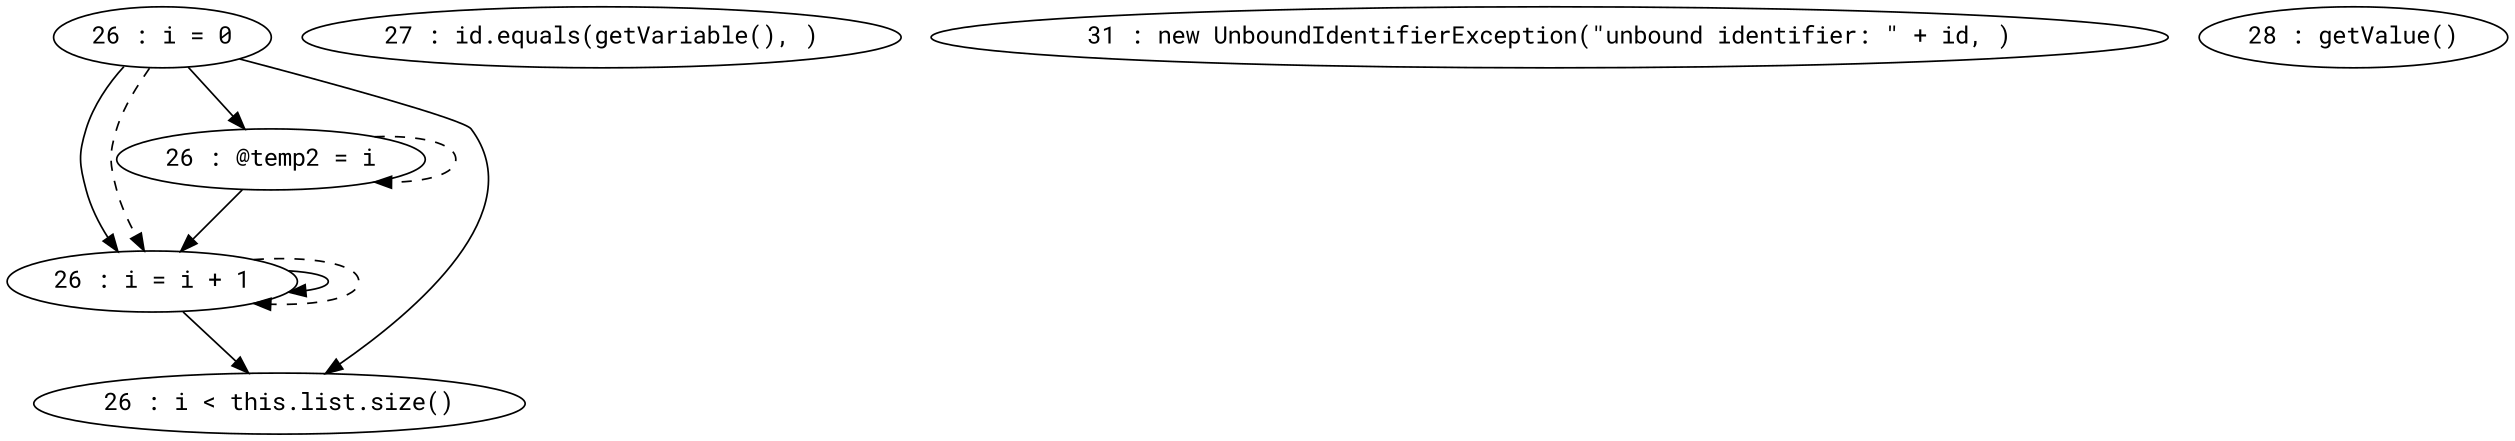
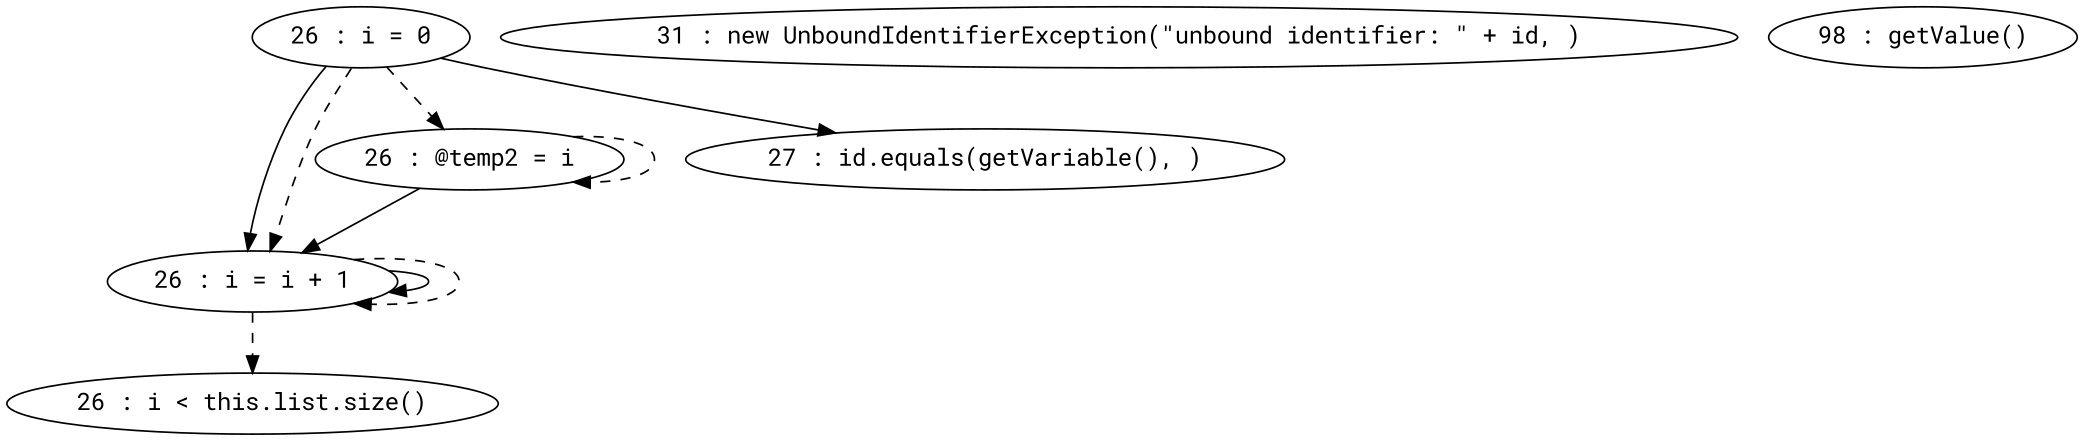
node "28 : getValue()": label "28 : getValue()" -> "98 : getValue()"
edge "26 : i = 0" -> "26 : @temp2 = i": style solid -> dashed
edge "26 : i = 0" -> "26 : i < this.list.size()": now "26 : i = 0" -> "27 : id.equals(getVariable(), )"
edge "26 : i = i + 1" -> "26 : i < this.list.size()": style solid -> dashed
